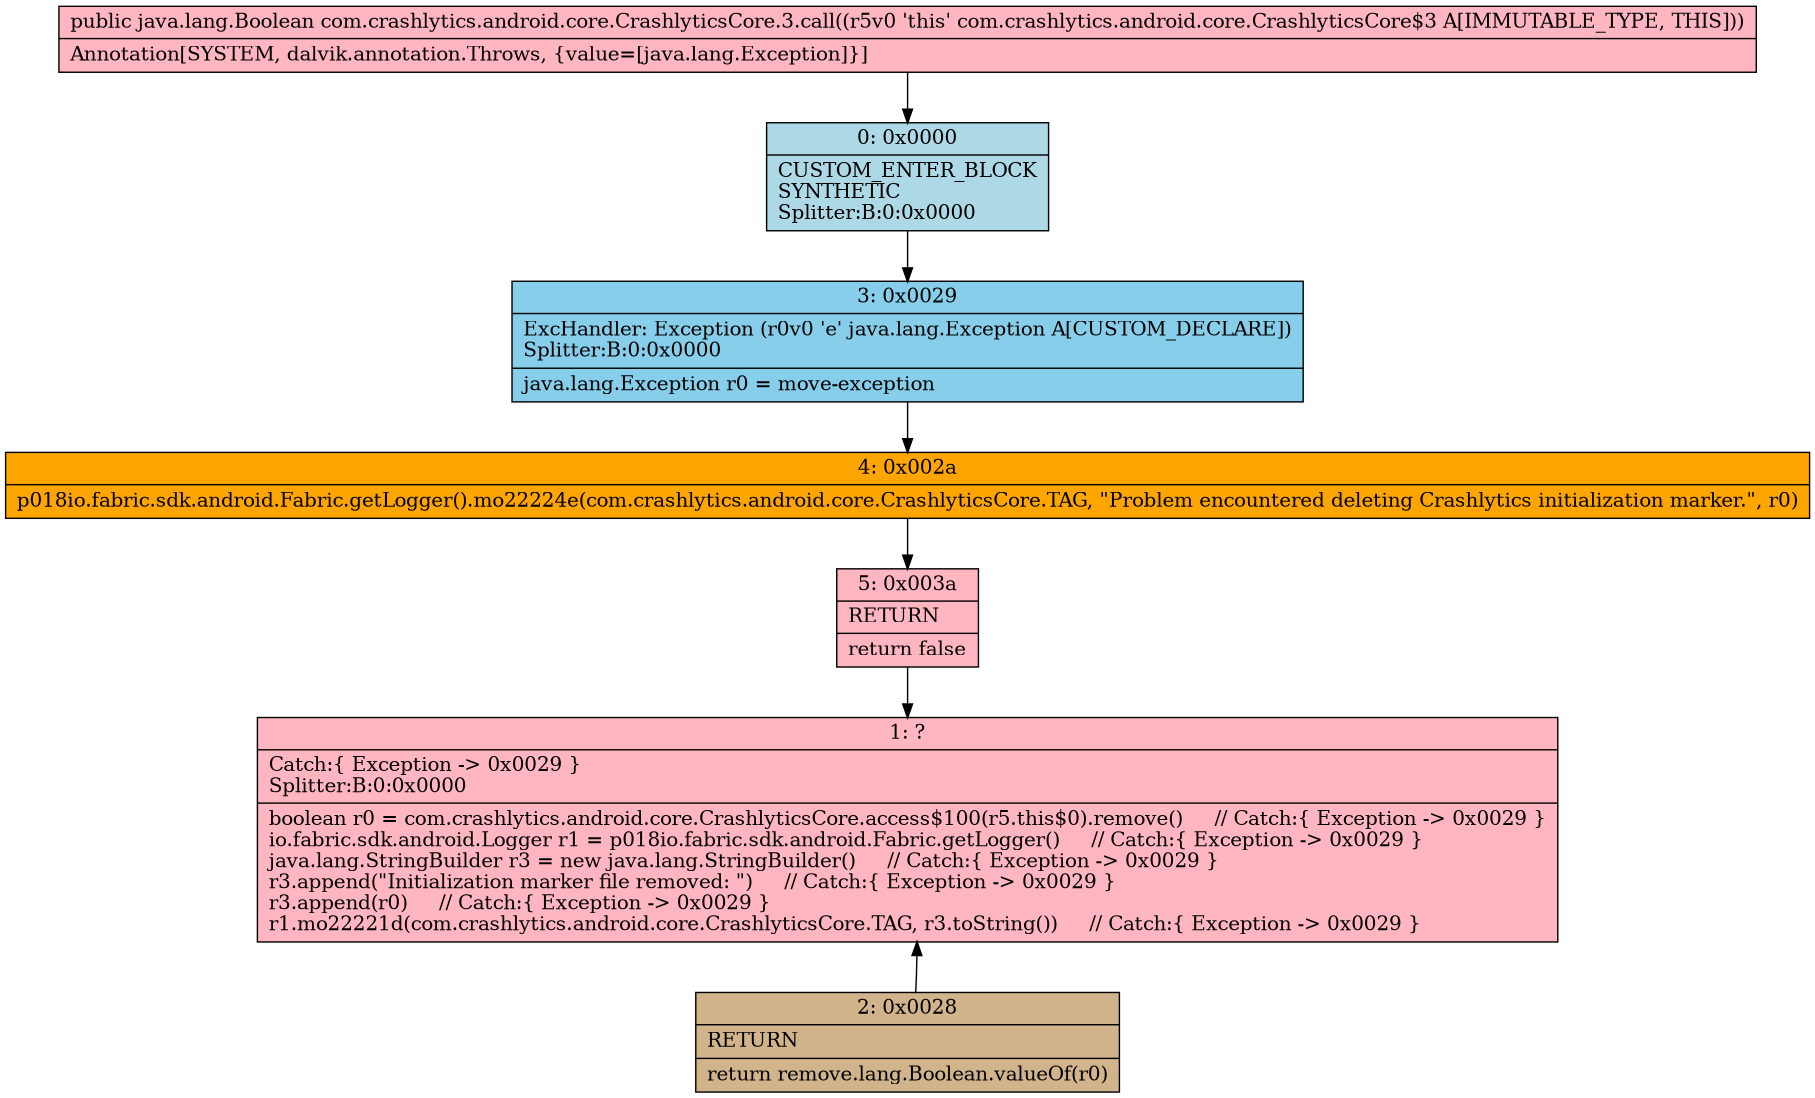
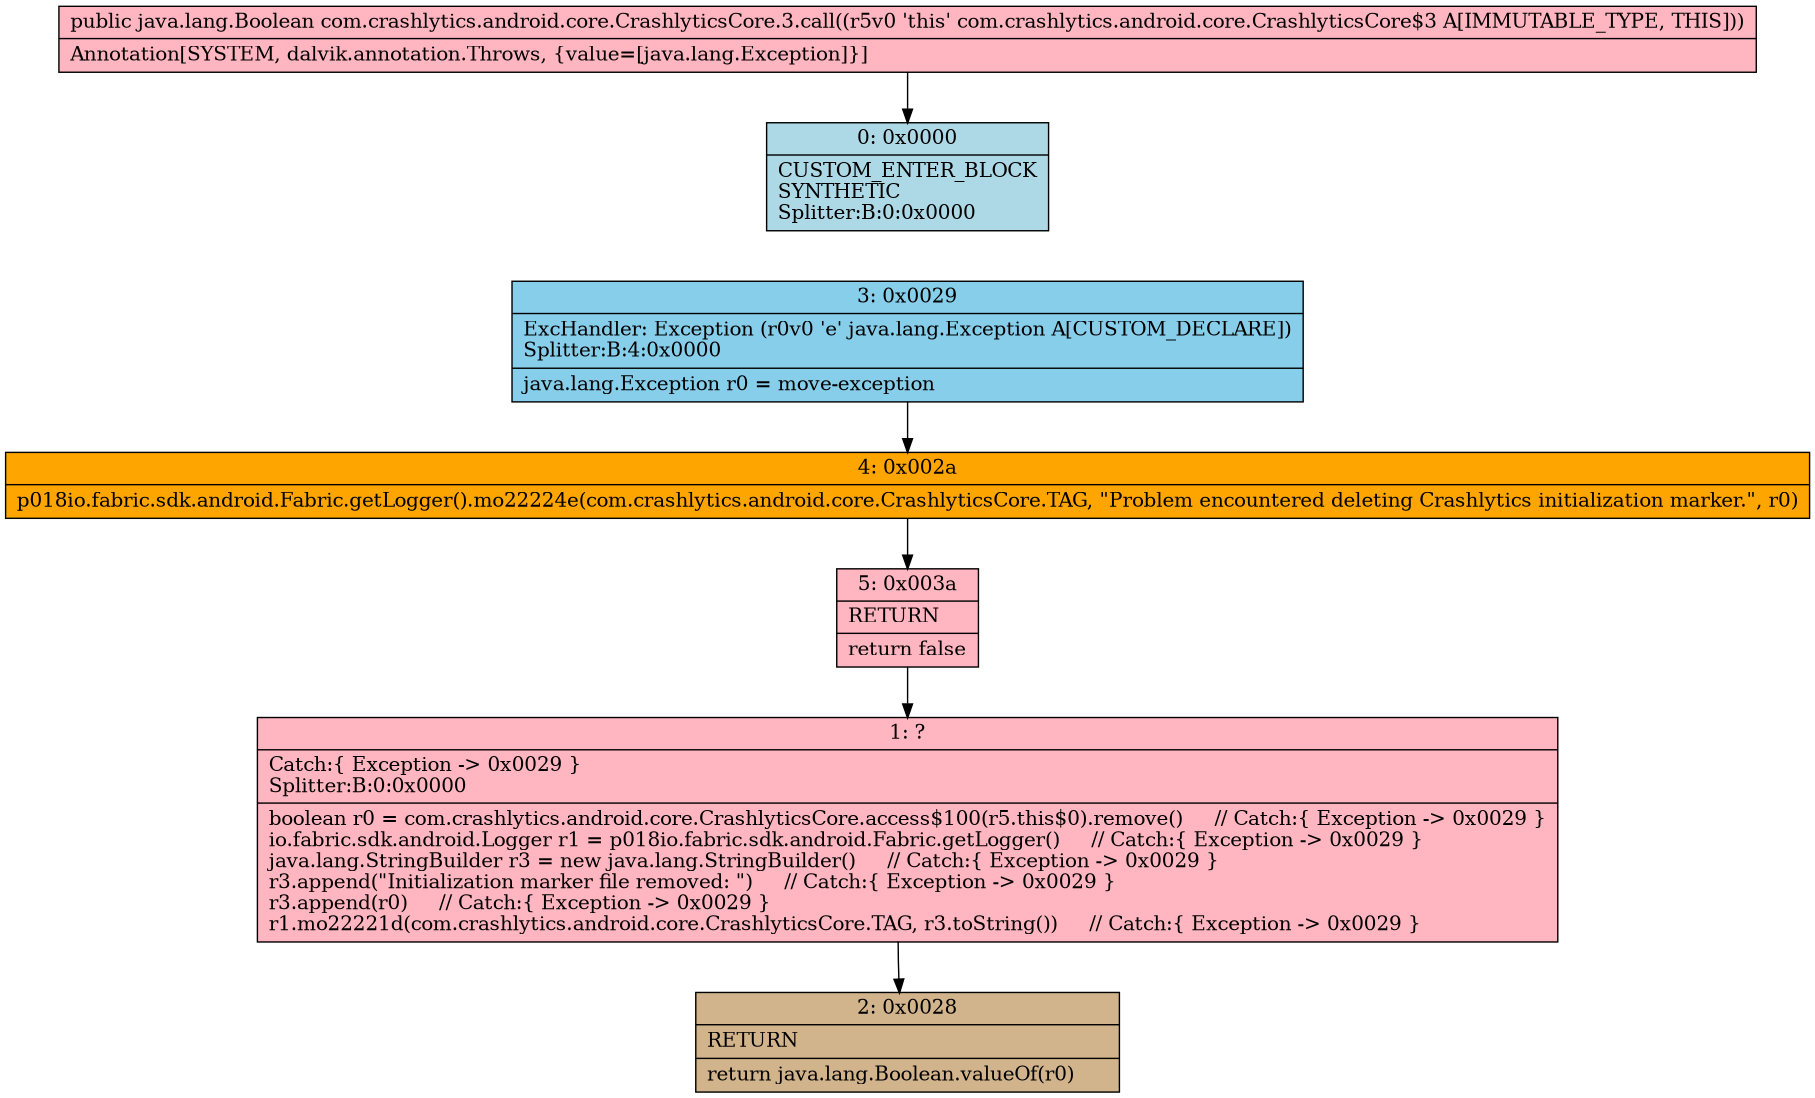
edge "0: 0x0000" -> "3: 0x0029": removed
node "3: 0x0029": text "Splitter:B:0:0x0000" -> "Splitter:B:4:0x0000"
edge "2: 0x0028" -> "1: ?": reversed
node "2: 0x0028": text "return remove.lang.Boolean.valueOf(r0)" -> "return java.lang.Boolean.valueOf(r0)"
